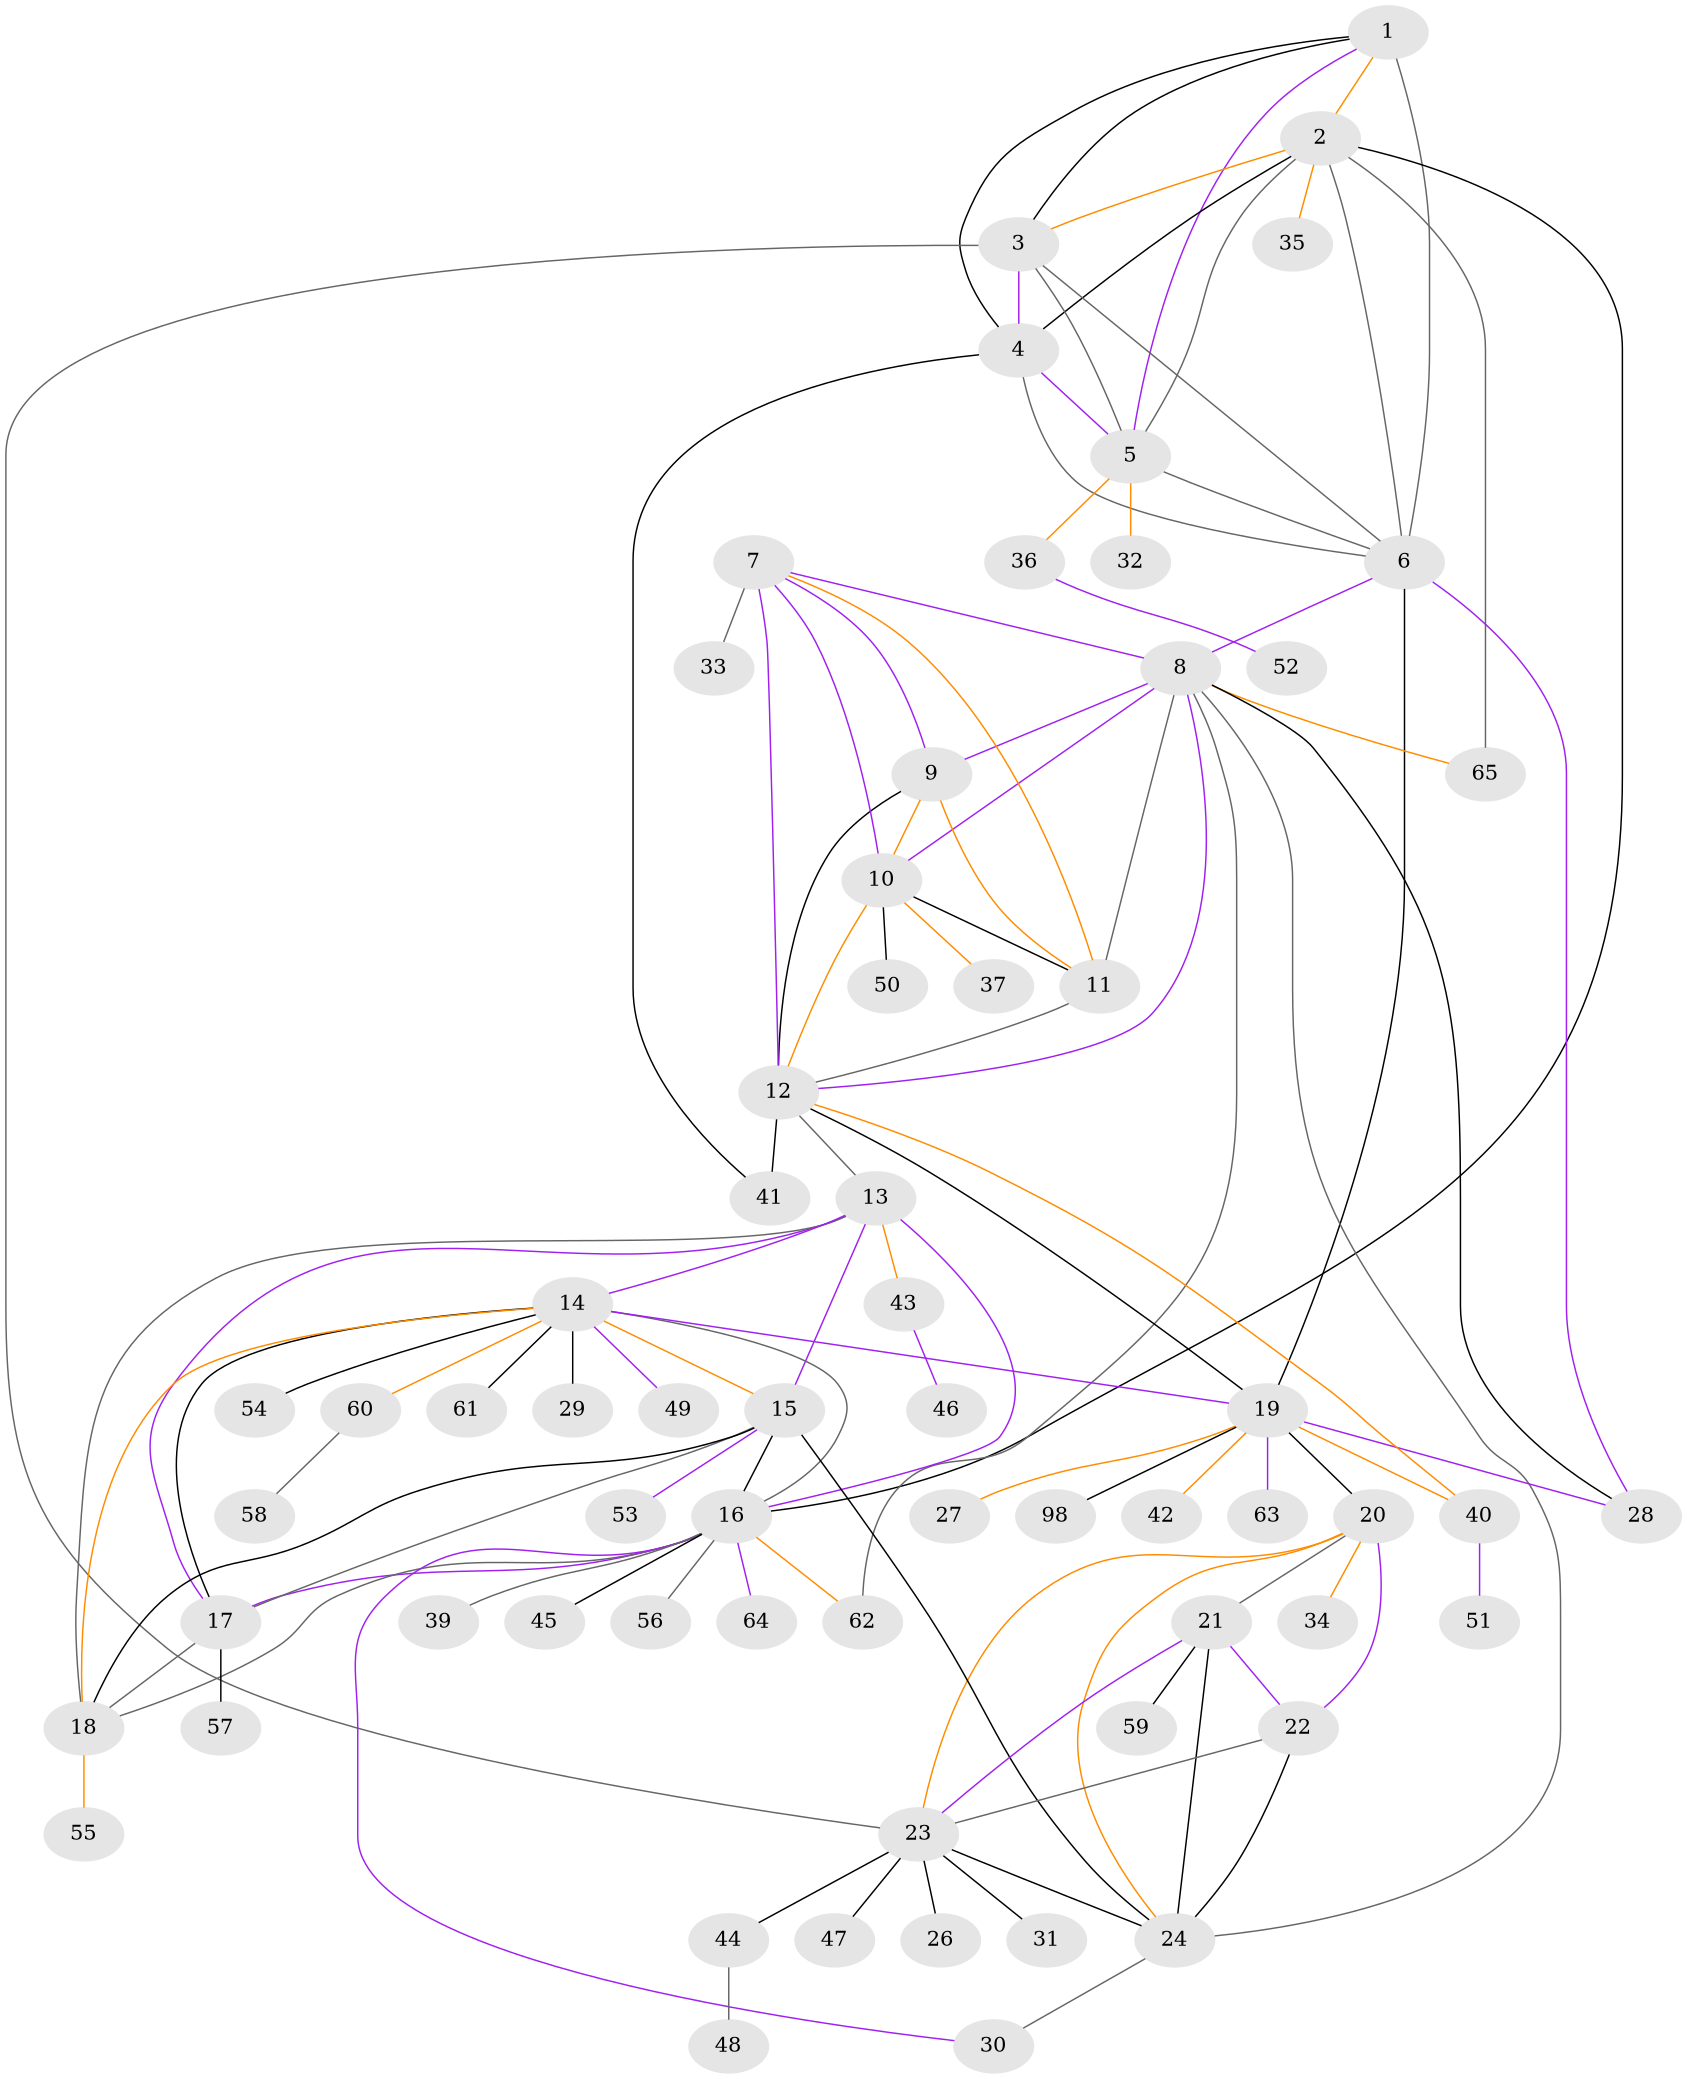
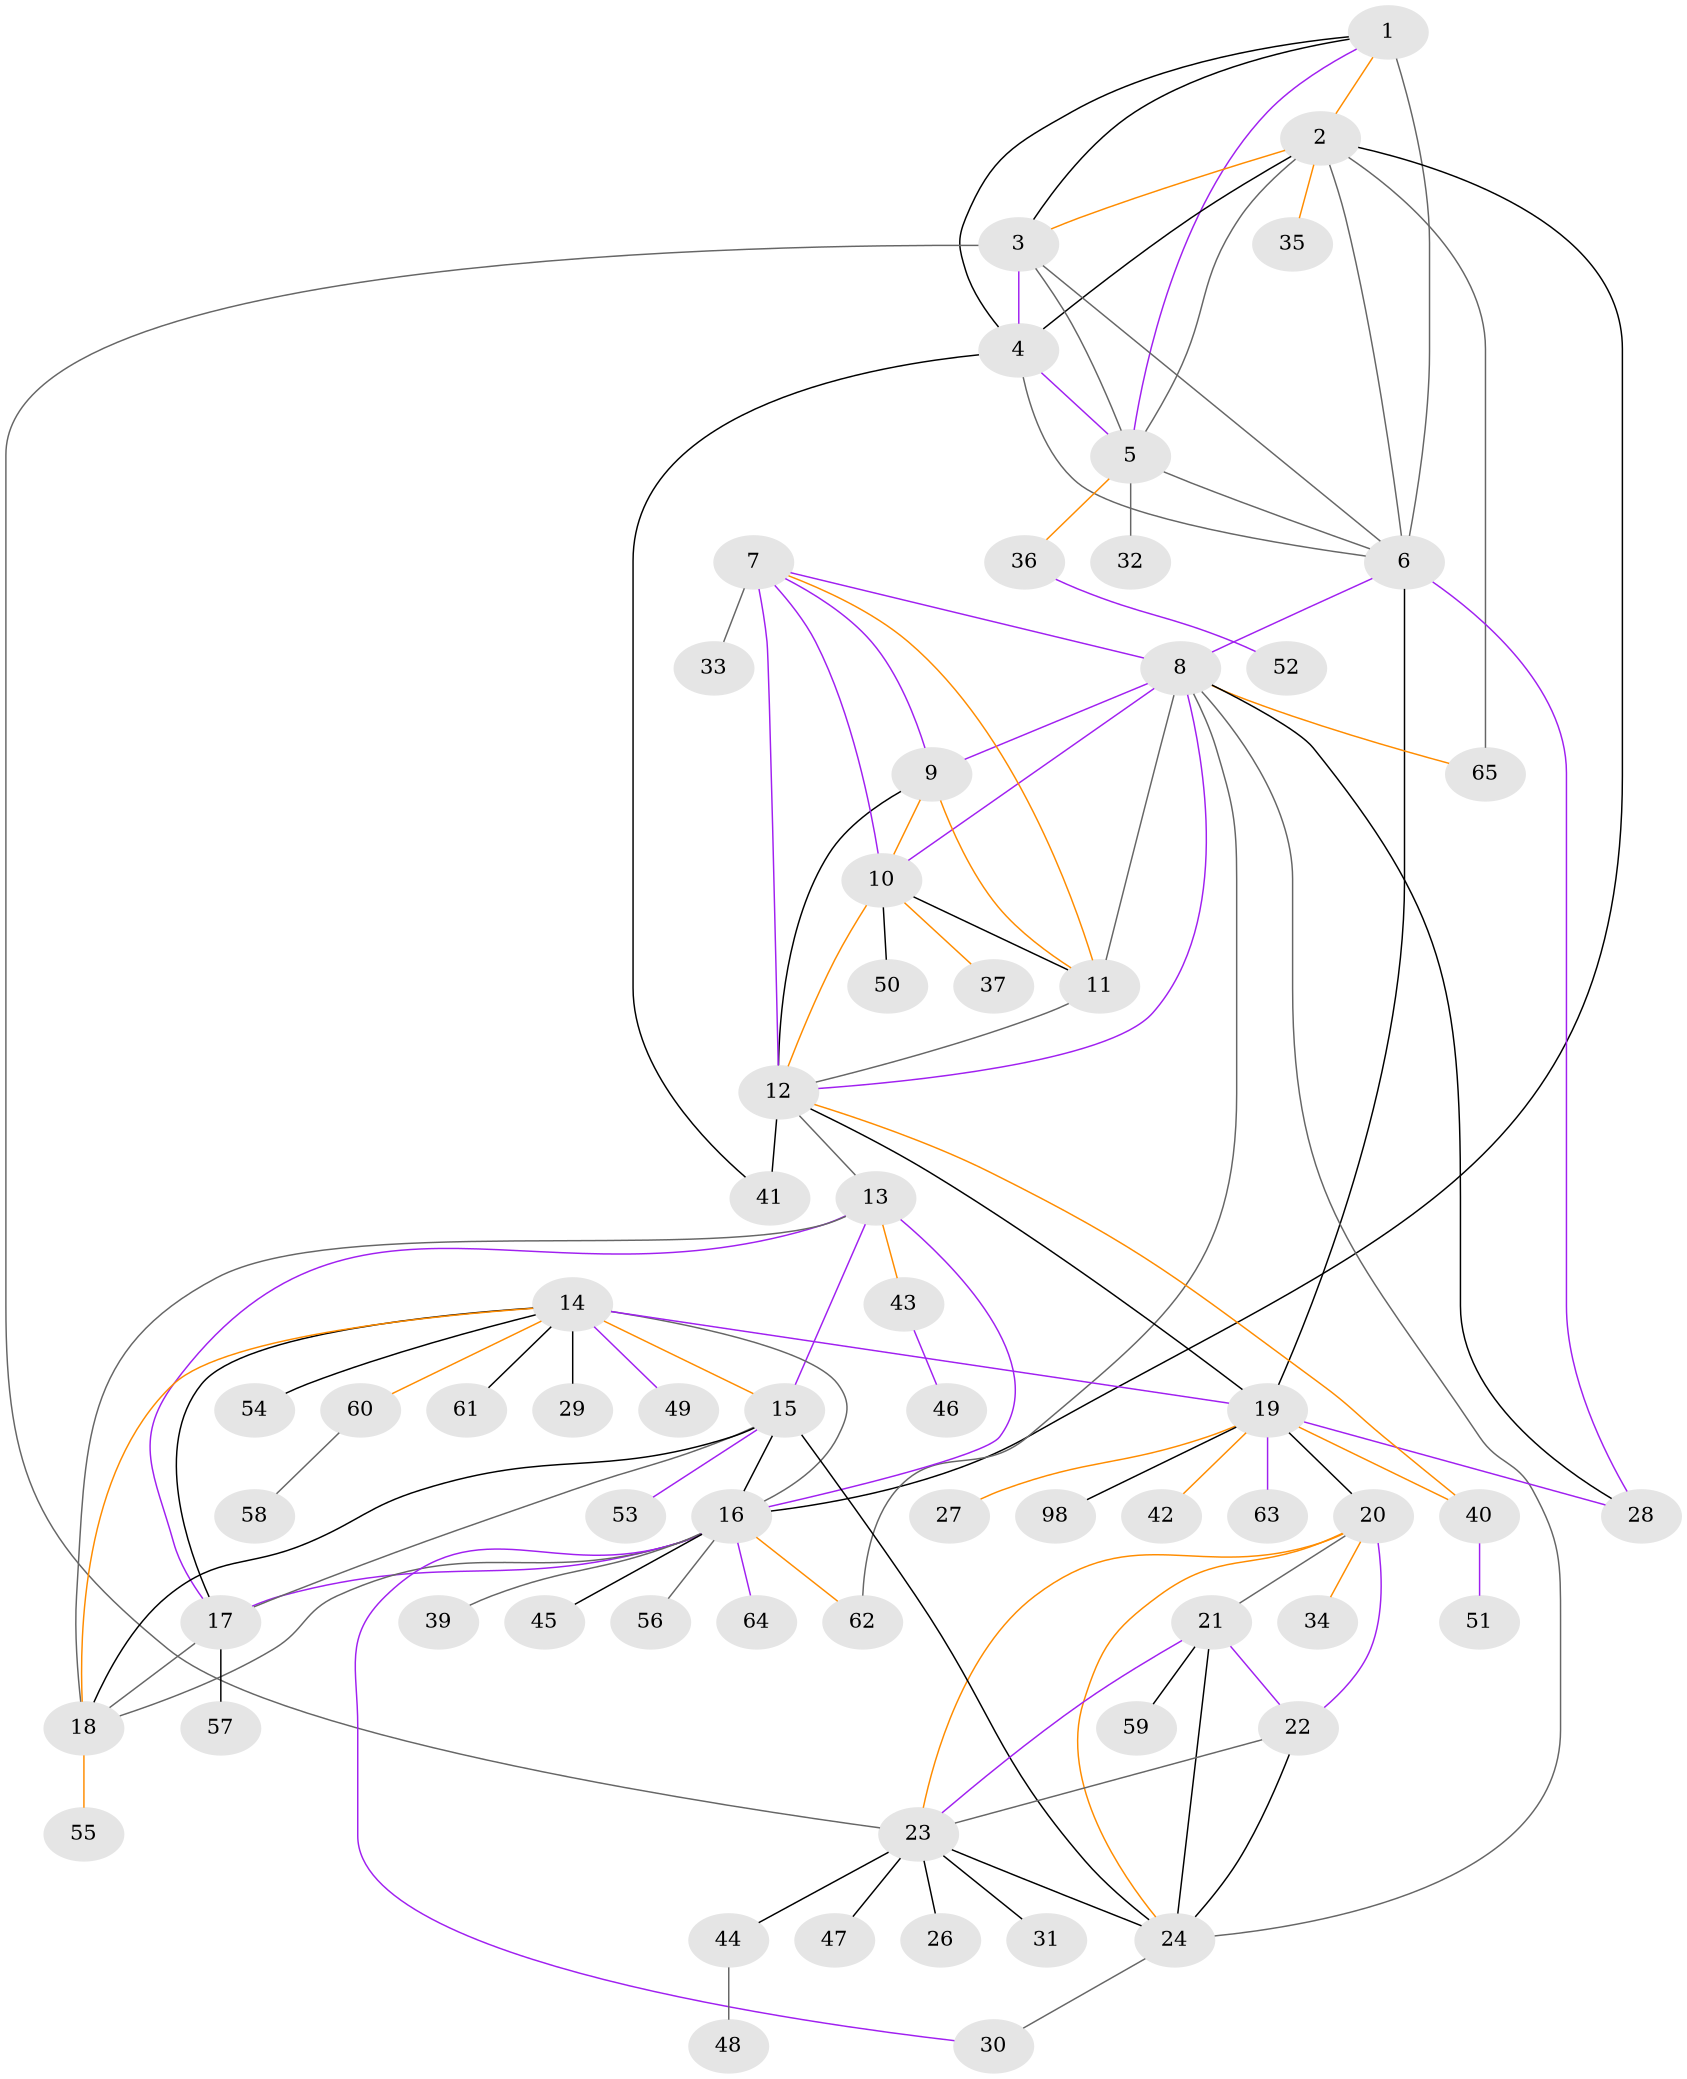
edge "5" -- "32": color darkorange -> gray40
edge "13" -- "14": removed
